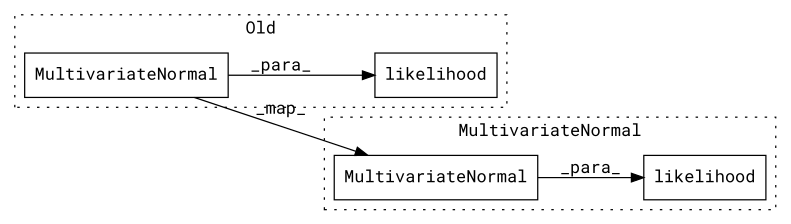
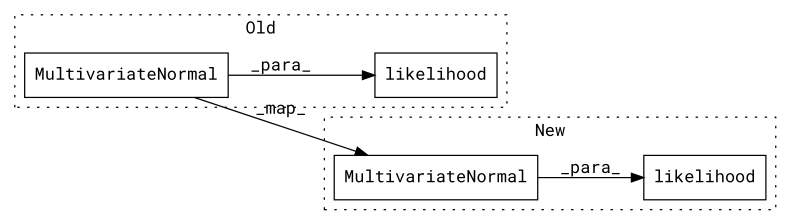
cluster "MultivariateNormal": label "MultivariateNormal" -> "New"
